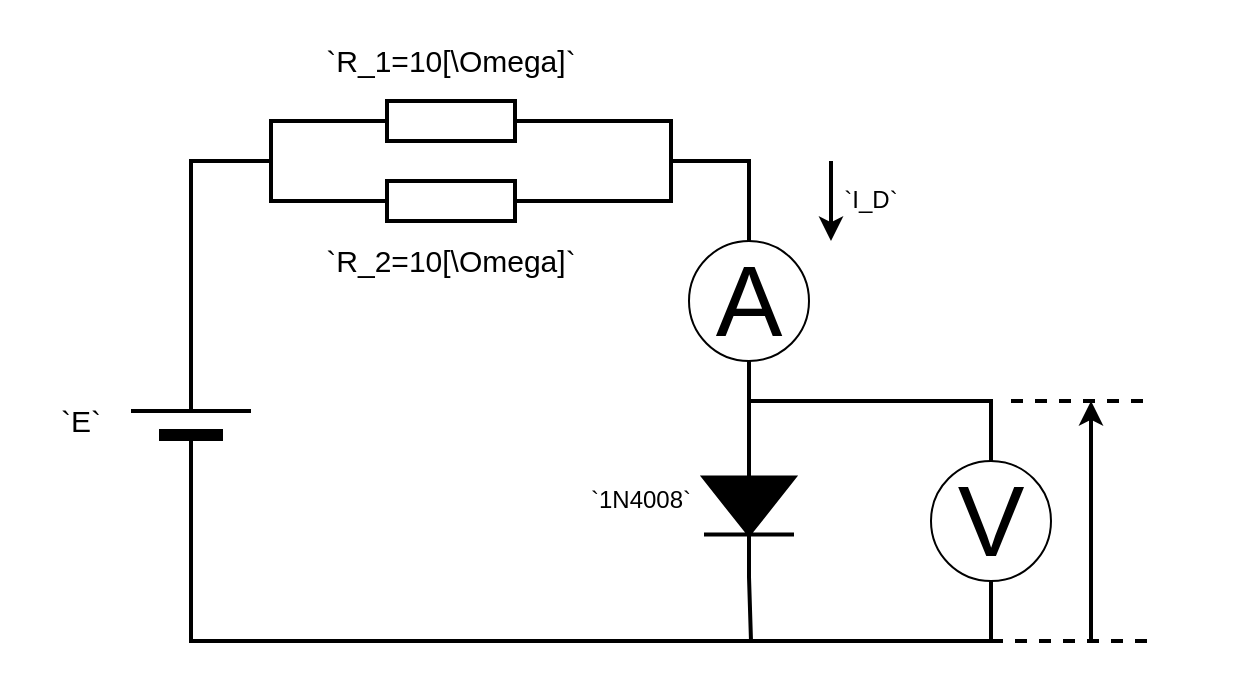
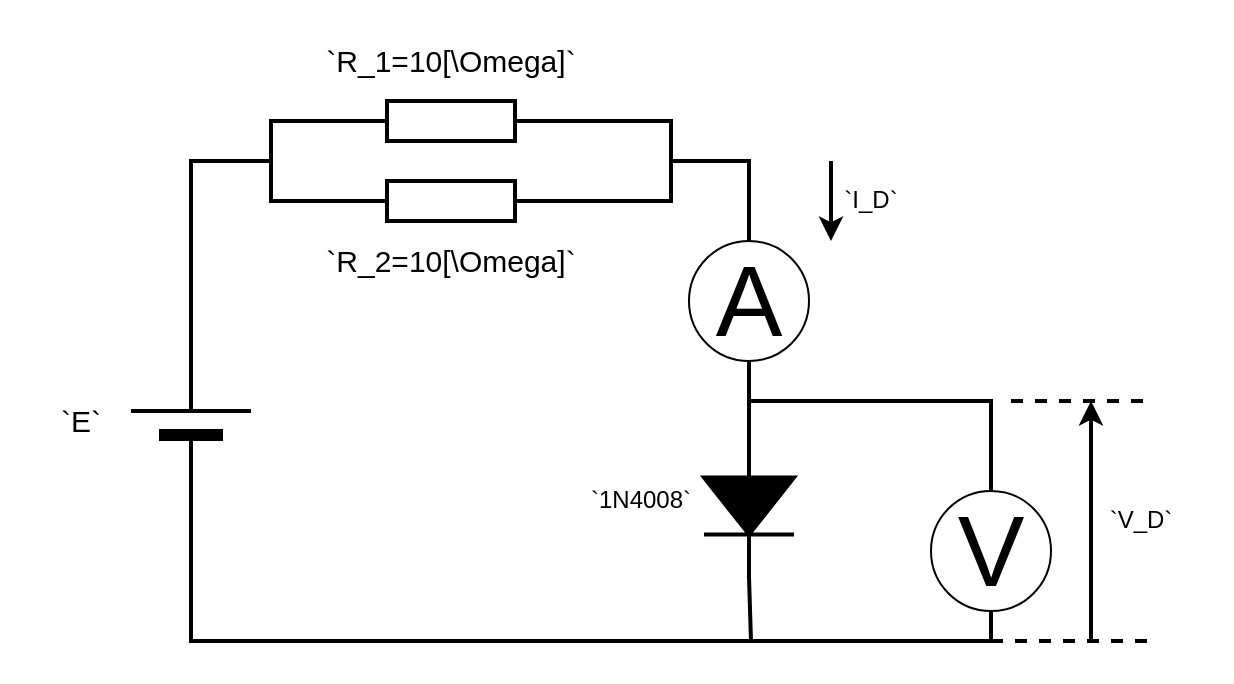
node "V": moved (991, 521) -> (991, 551)
node "`V_D`": added
